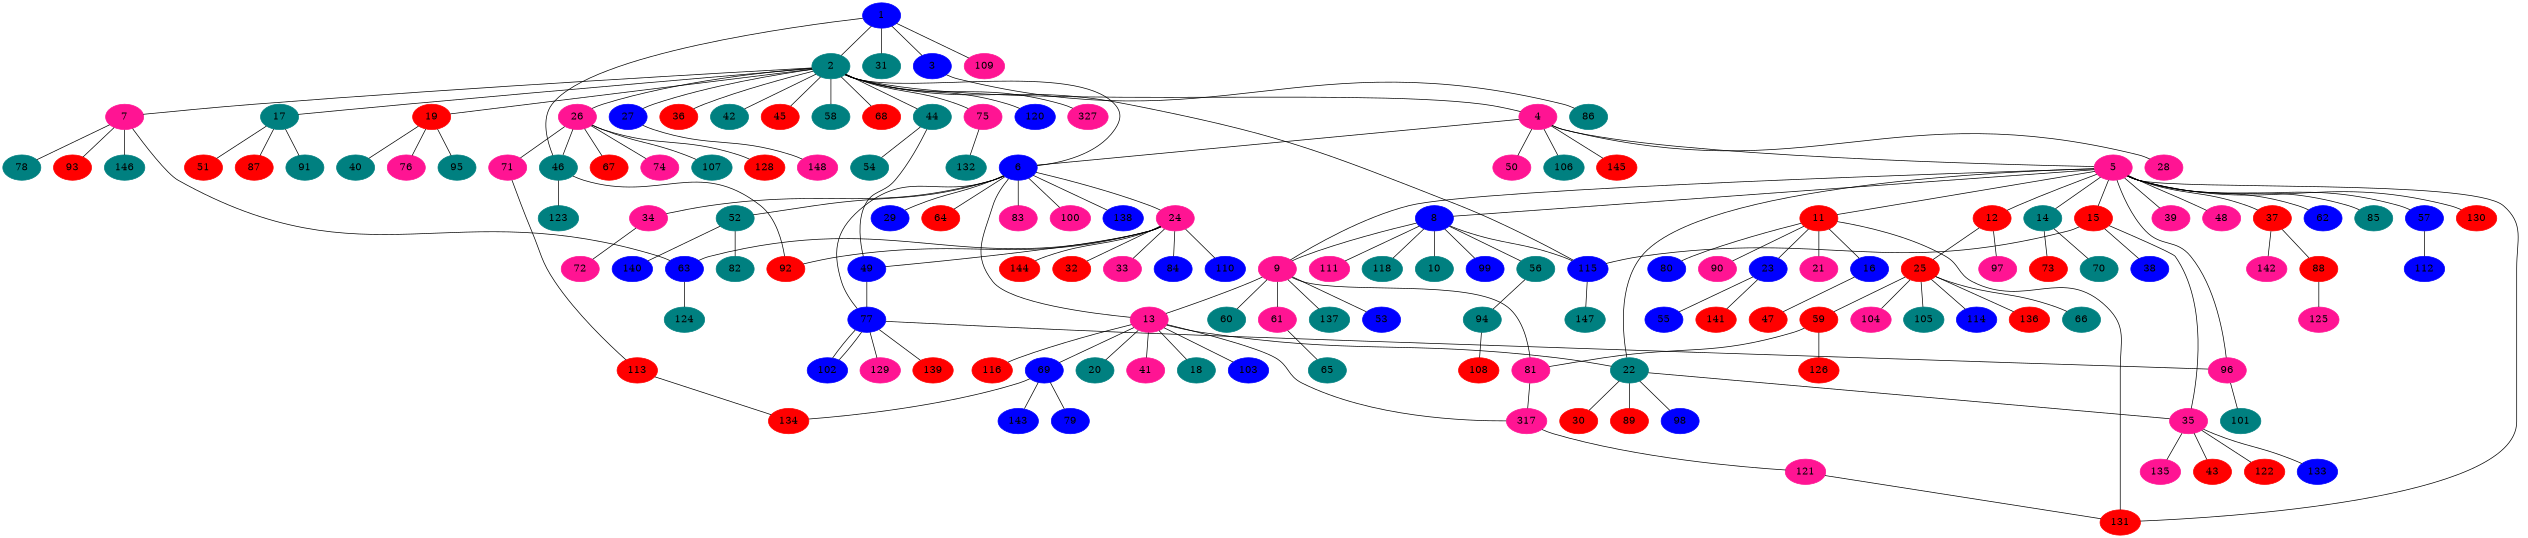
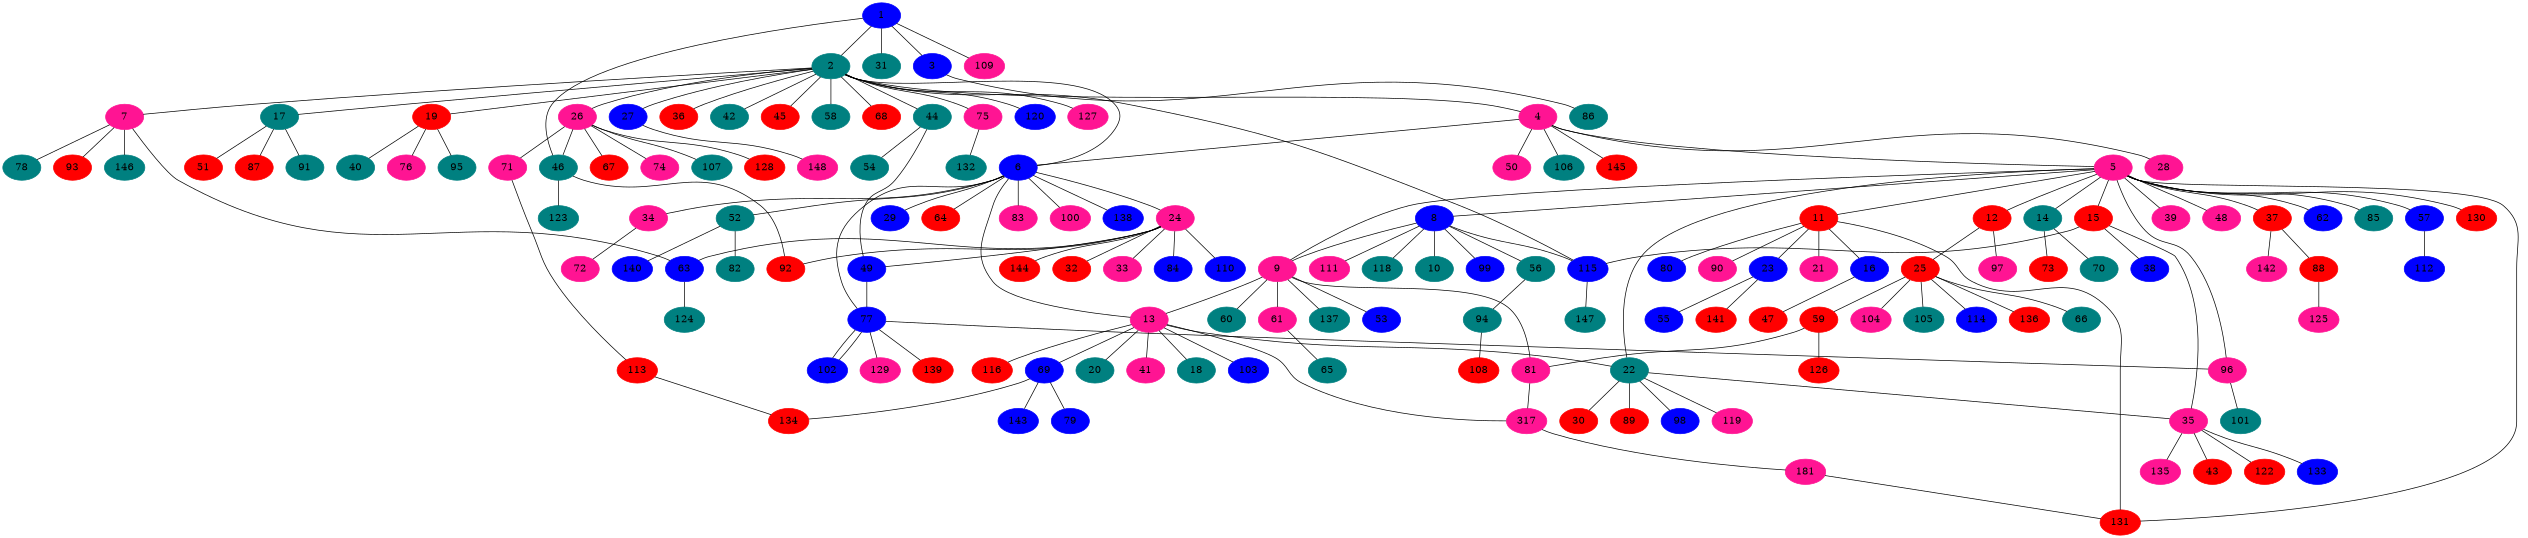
node "327": label "327" -> "127"
node "119": added
node "121": label "121" -> "181"
